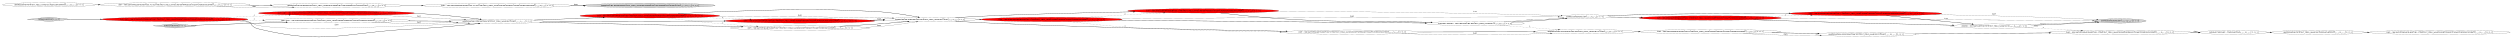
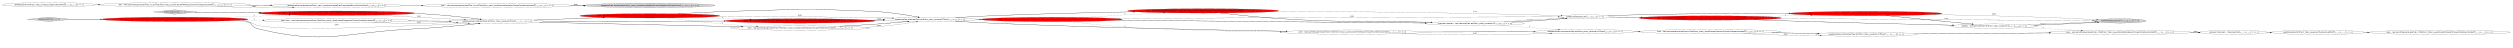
node "testExpandedTerms['0', '1', '0']": added
node "testExpandedTerms['0', '0', '1']": removed
